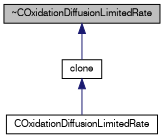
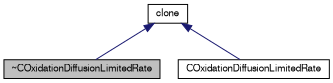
edge "clone" -> "~COxidationDiffusionLimitedRate": reversed
